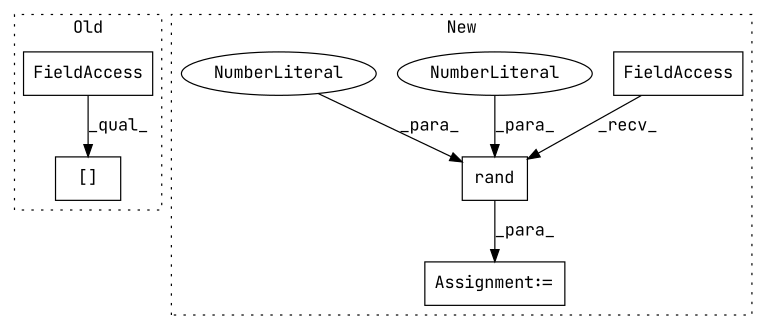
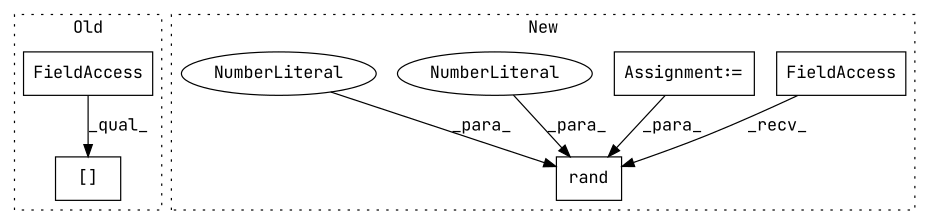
edge "rand" -> "Assignment:=": reversed
